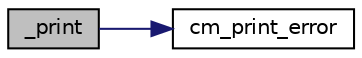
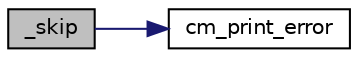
node "_print": label "_print" -> "_skip"
